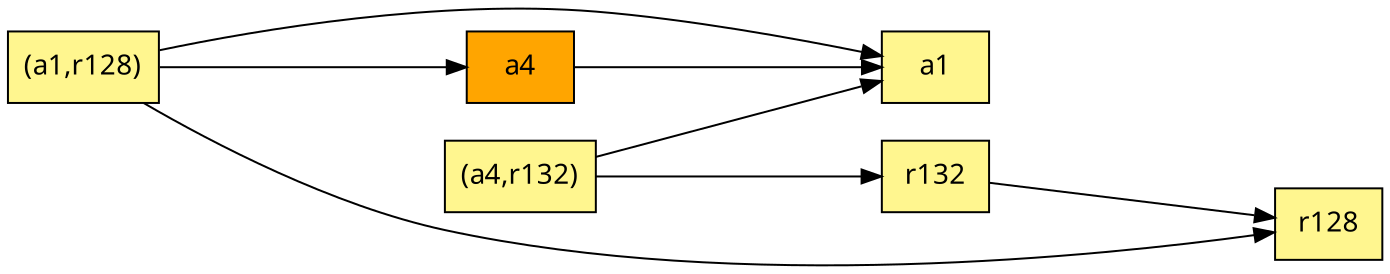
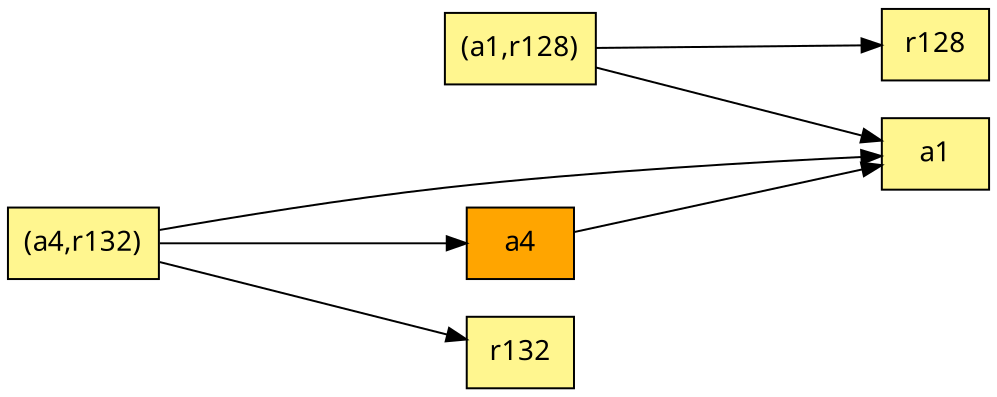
edge "(a1,r128)" -> "a4": now "(a4,r132)" -> "a4"
edge "r132" -> "r128": removed
